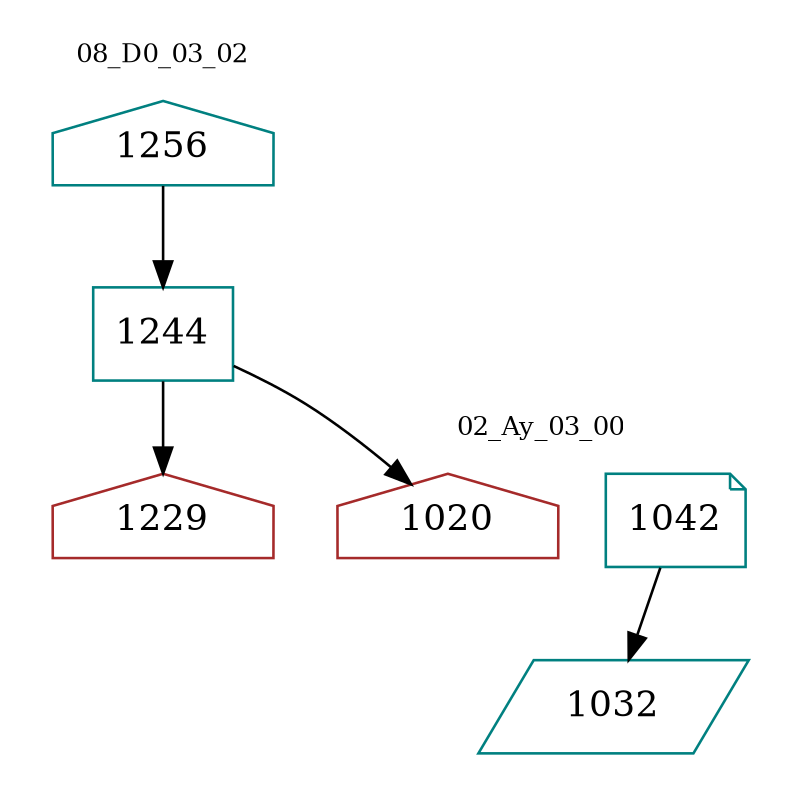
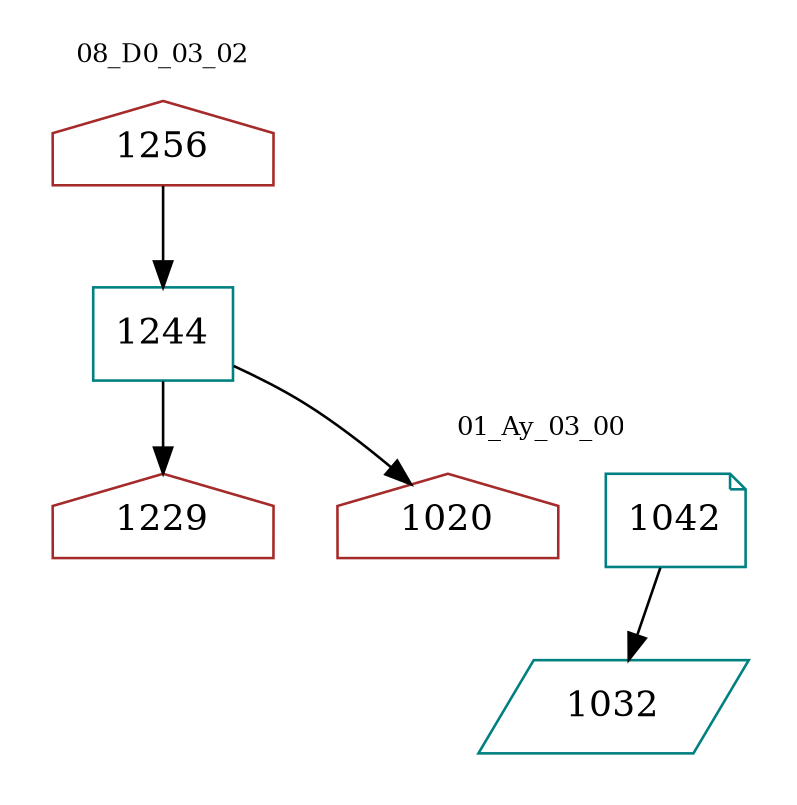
node "1256": color teal -> brown
cluster "02_Ay_03_00": label "02_Ay_03_00" -> "01_Ay_03_00"
